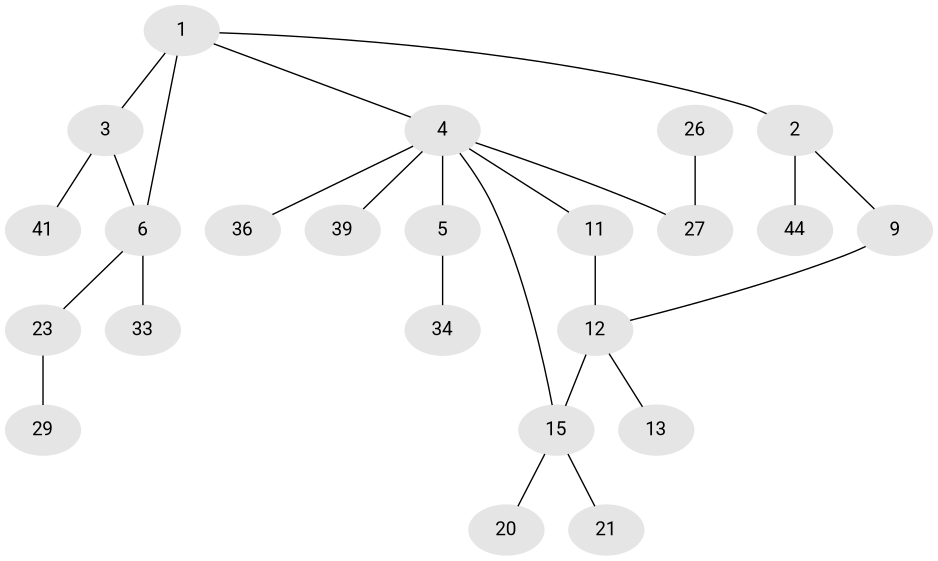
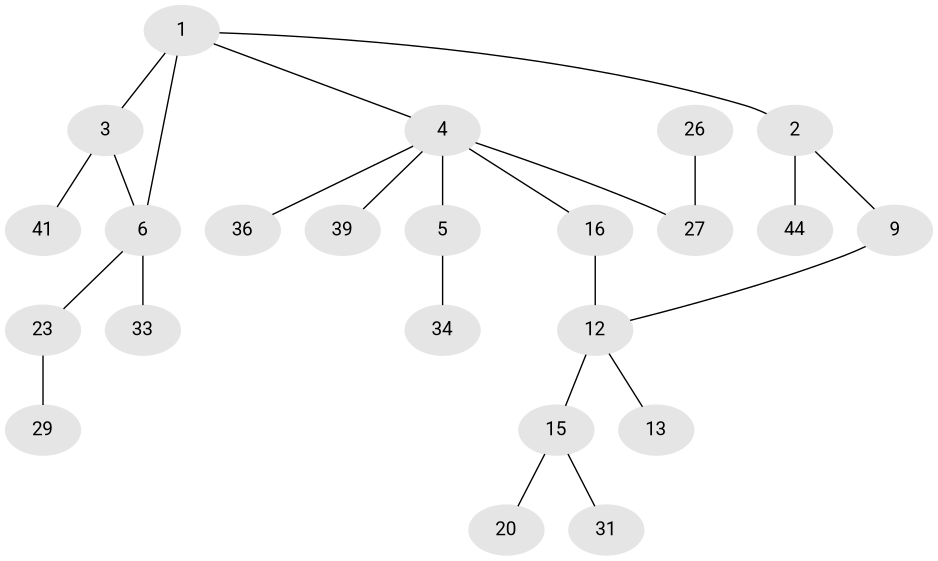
node "11": label "11" -> "16"
edge "4" -- "15": removed
node "21": label "21" -> "31"
